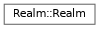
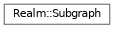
node "Realm::Realm": label "Realm::Realm" -> "Realm::Subgraph"
